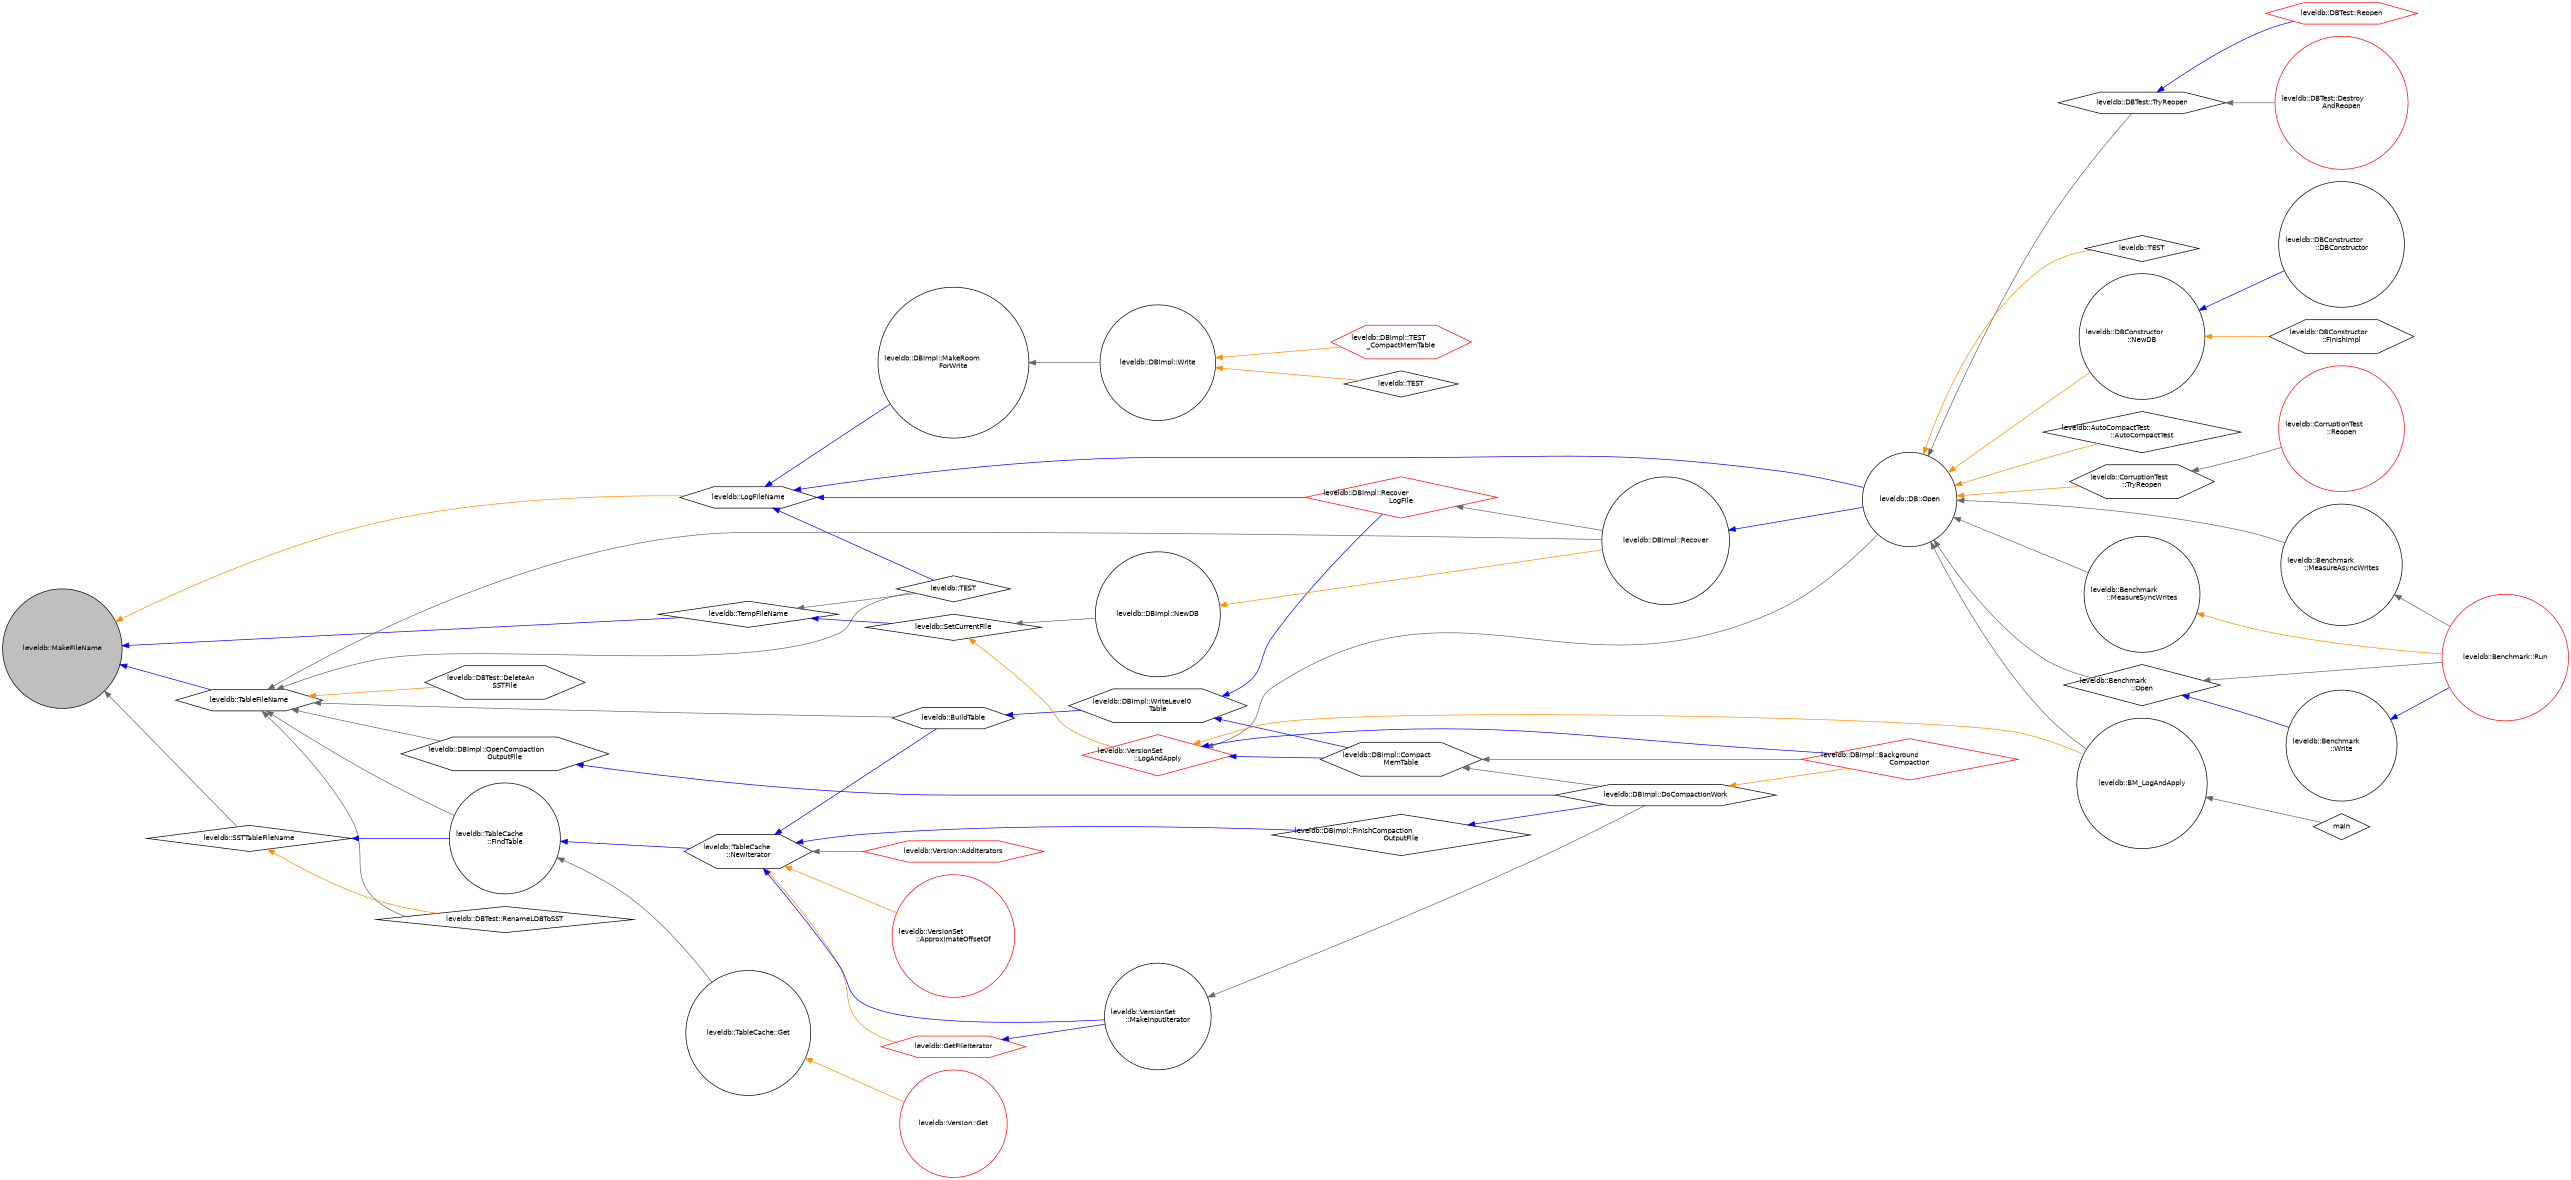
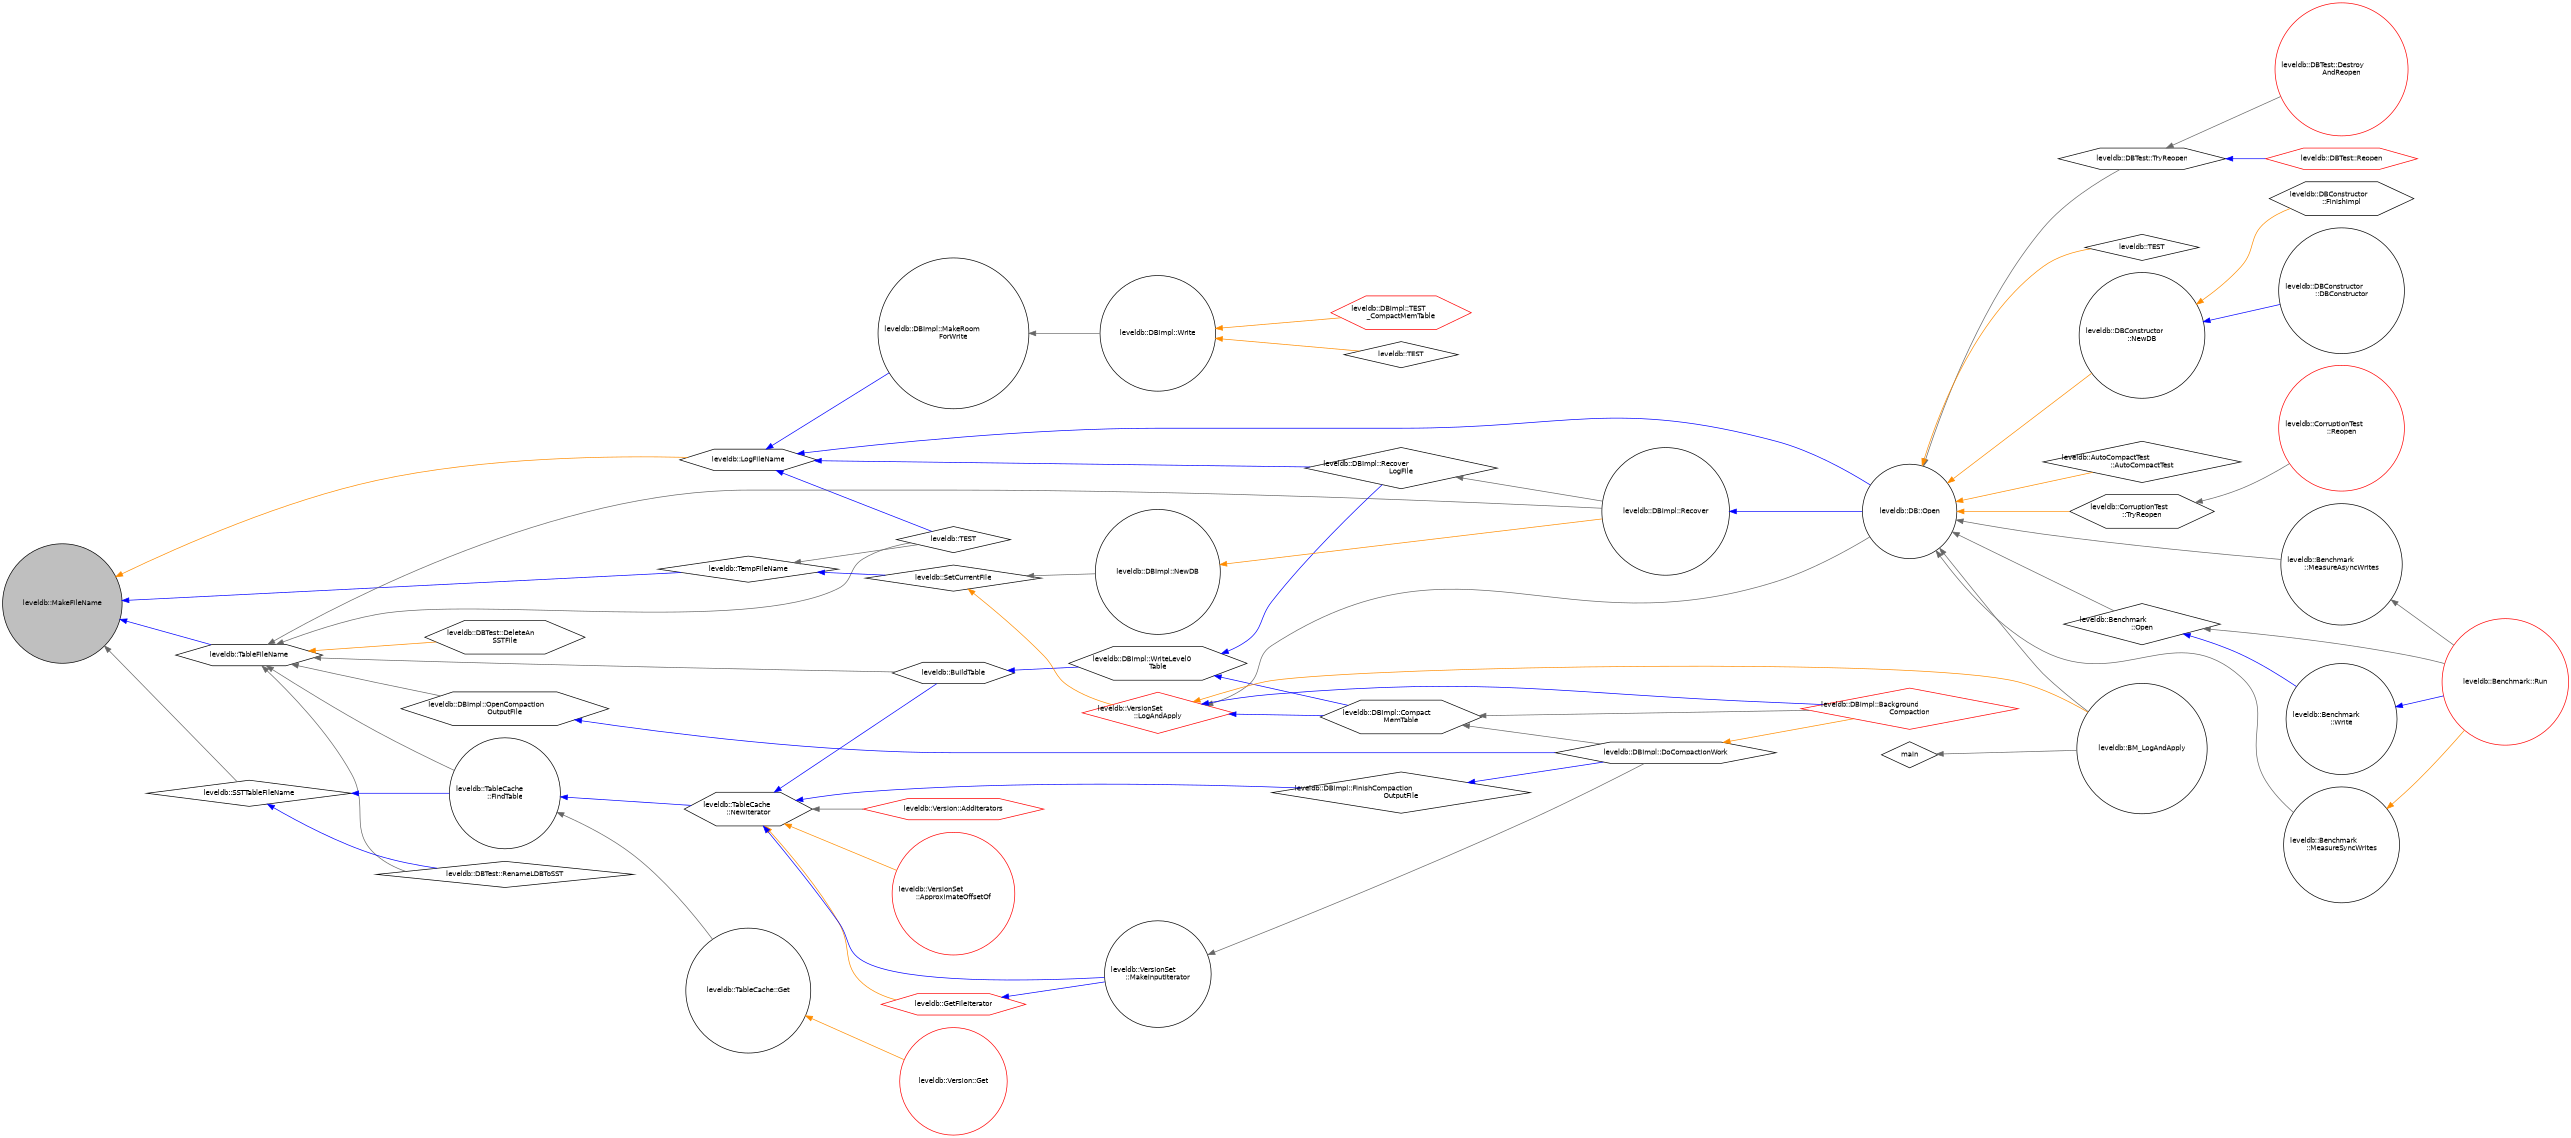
node "leveldb::DBImpl::Recover LogFile": color red -> black
edge "main" -> "leveldb::BM_LogAndApply": reversed
edge "leveldb::DBTest::RenameLDBToSST" -> "leveldb::SSTTableFileName": color darkorange -> blue
